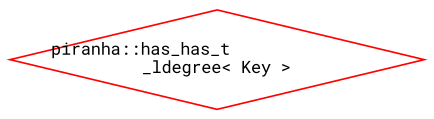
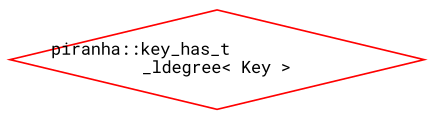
node "piranha::has_has_t _ldegree< Key >": label "piranha::has_has_t _ldegree< Key >" -> "piranha::key_has_t _ldegree< Key >"
